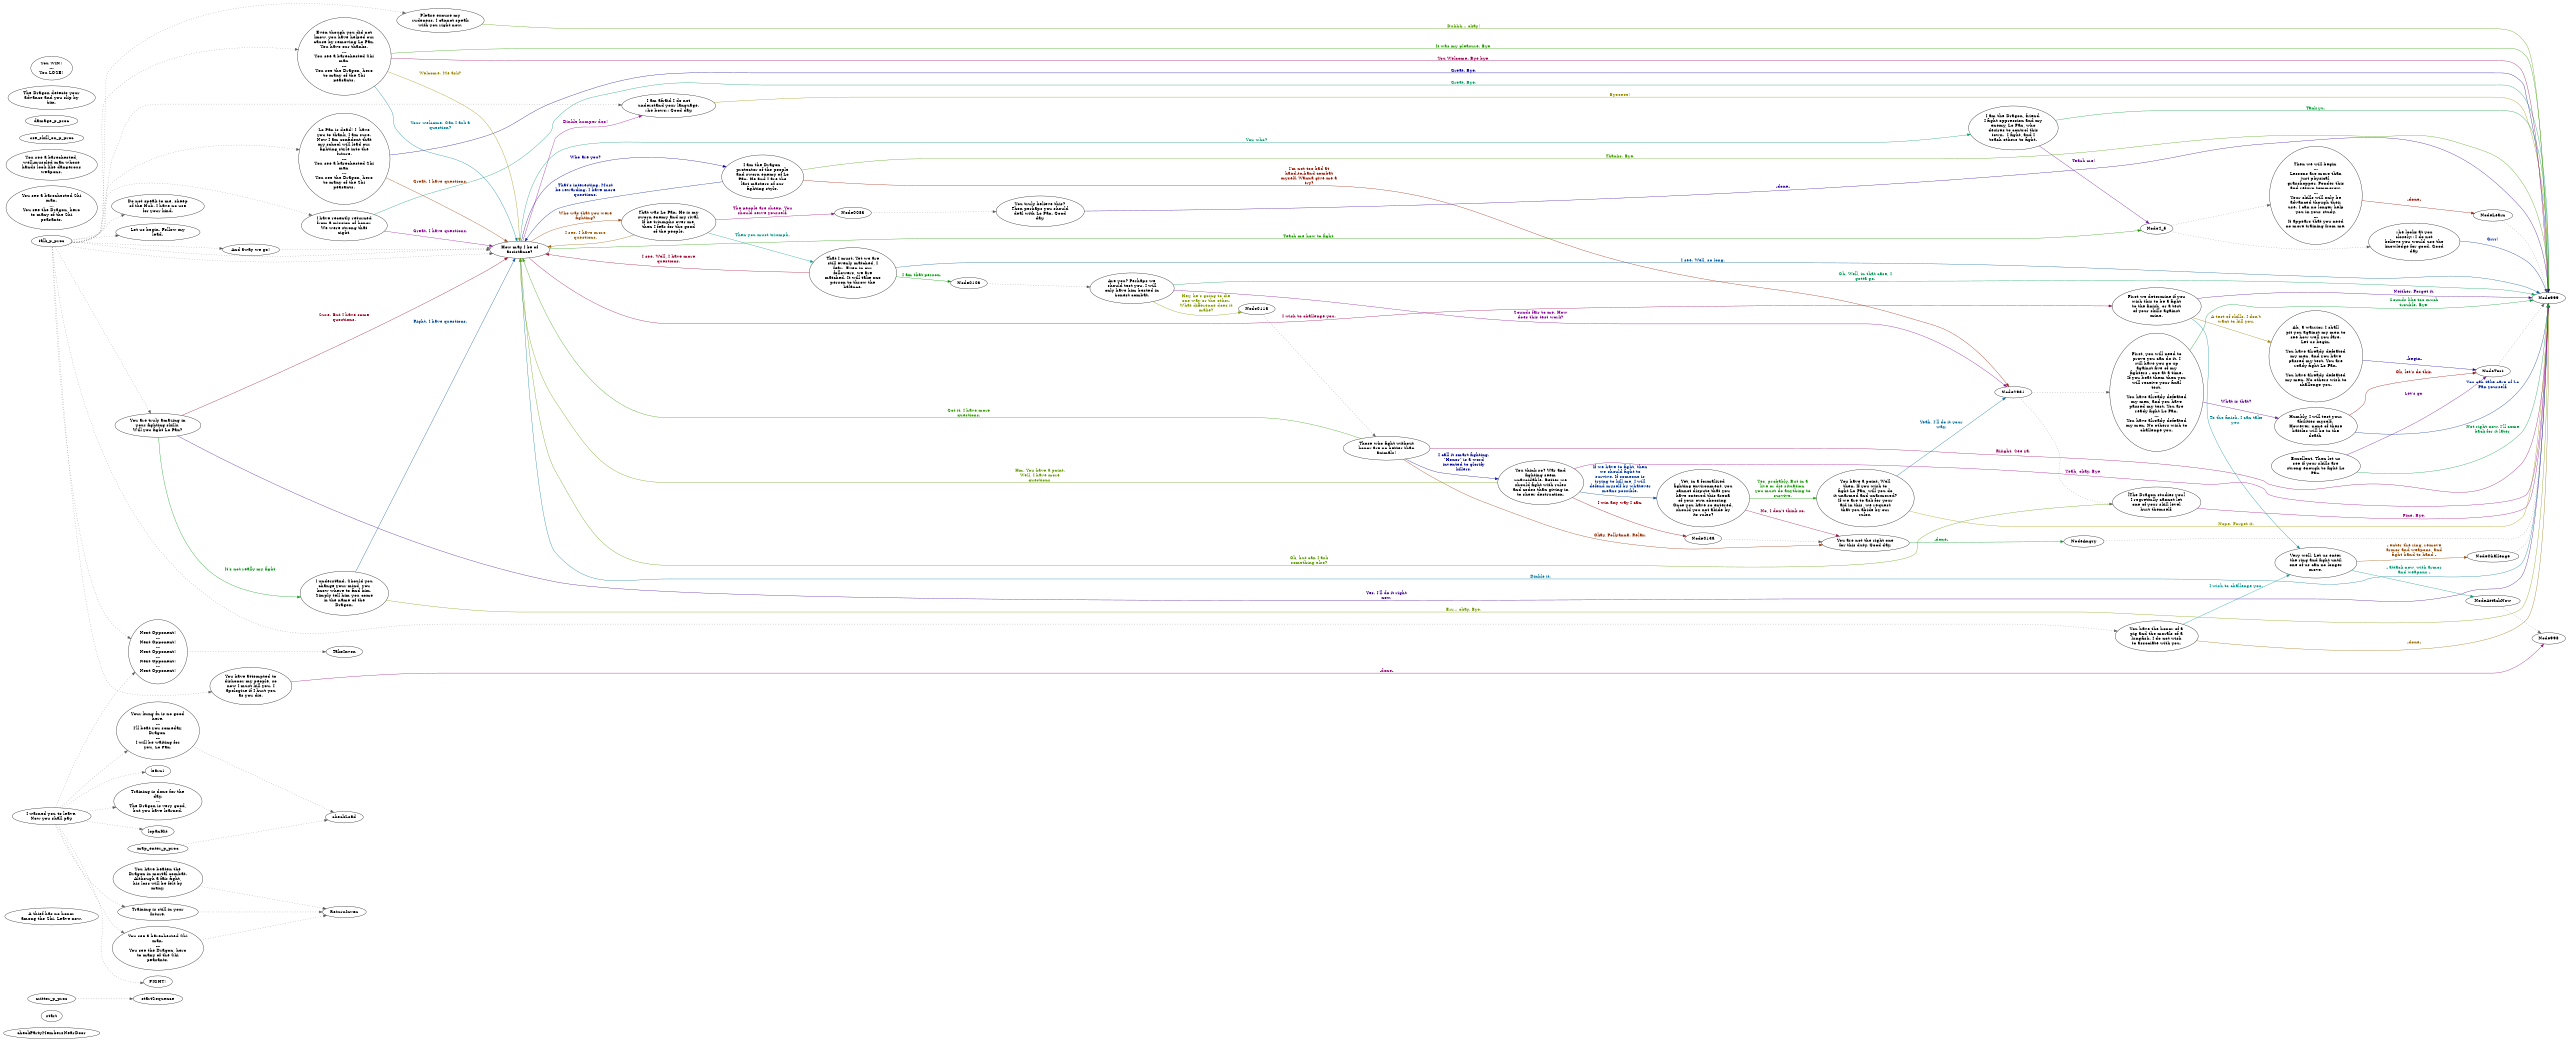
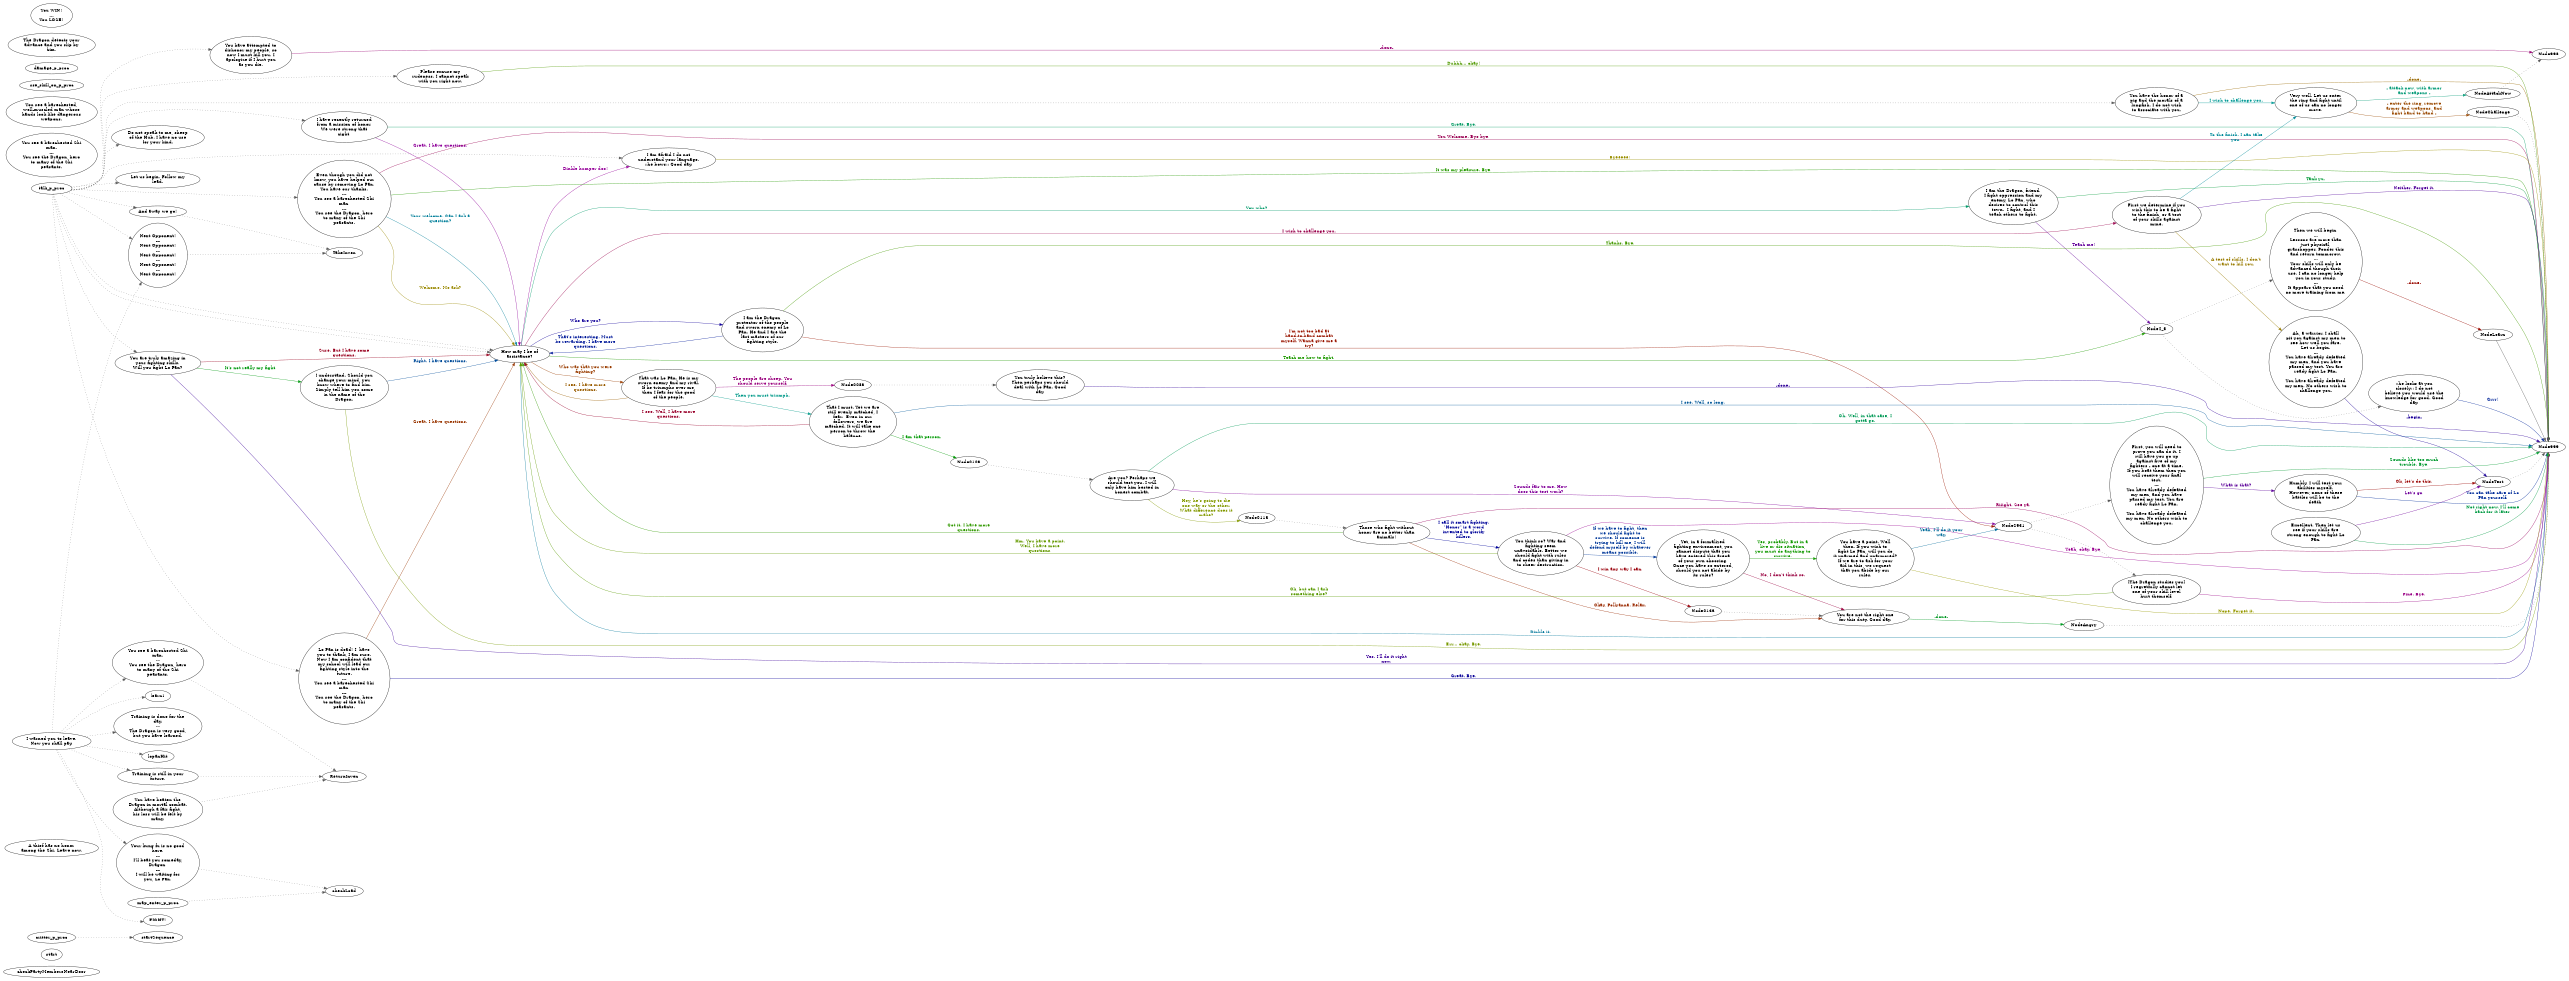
edge "And away we go!" -> "How may I be of assistance?": now "And away we go!" -> "TakeInven"
edge "NodeLearn" -> "Node999": style dotted -> solid
